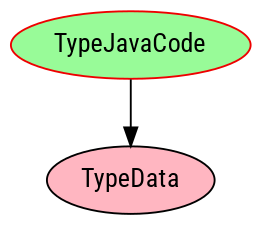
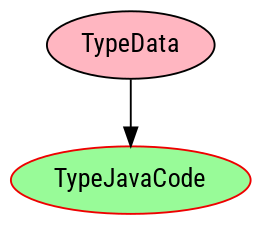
edge "TypeJavaCode" -> "TypeData": reversed
